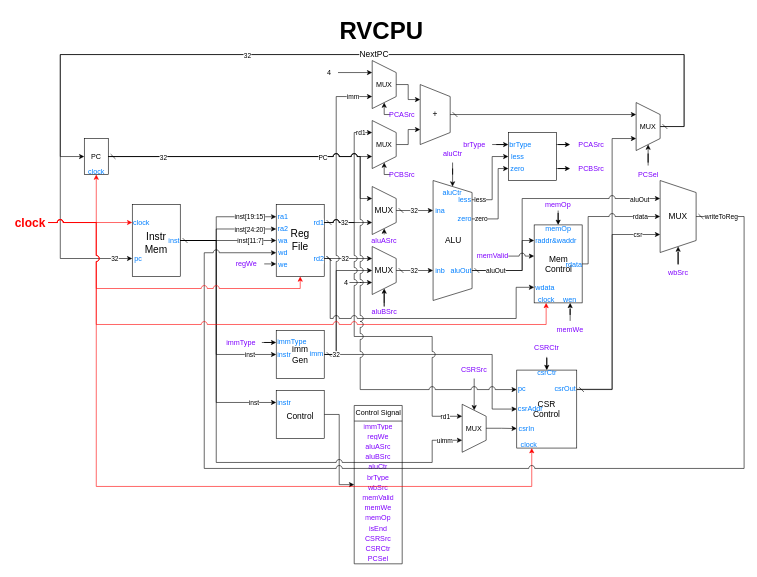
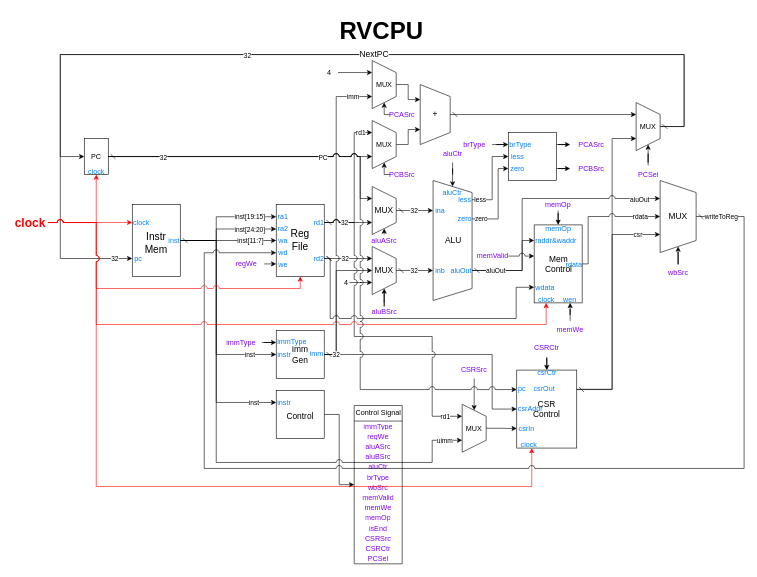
node "csrOut": moved (565, 389) -> (544, 389)
